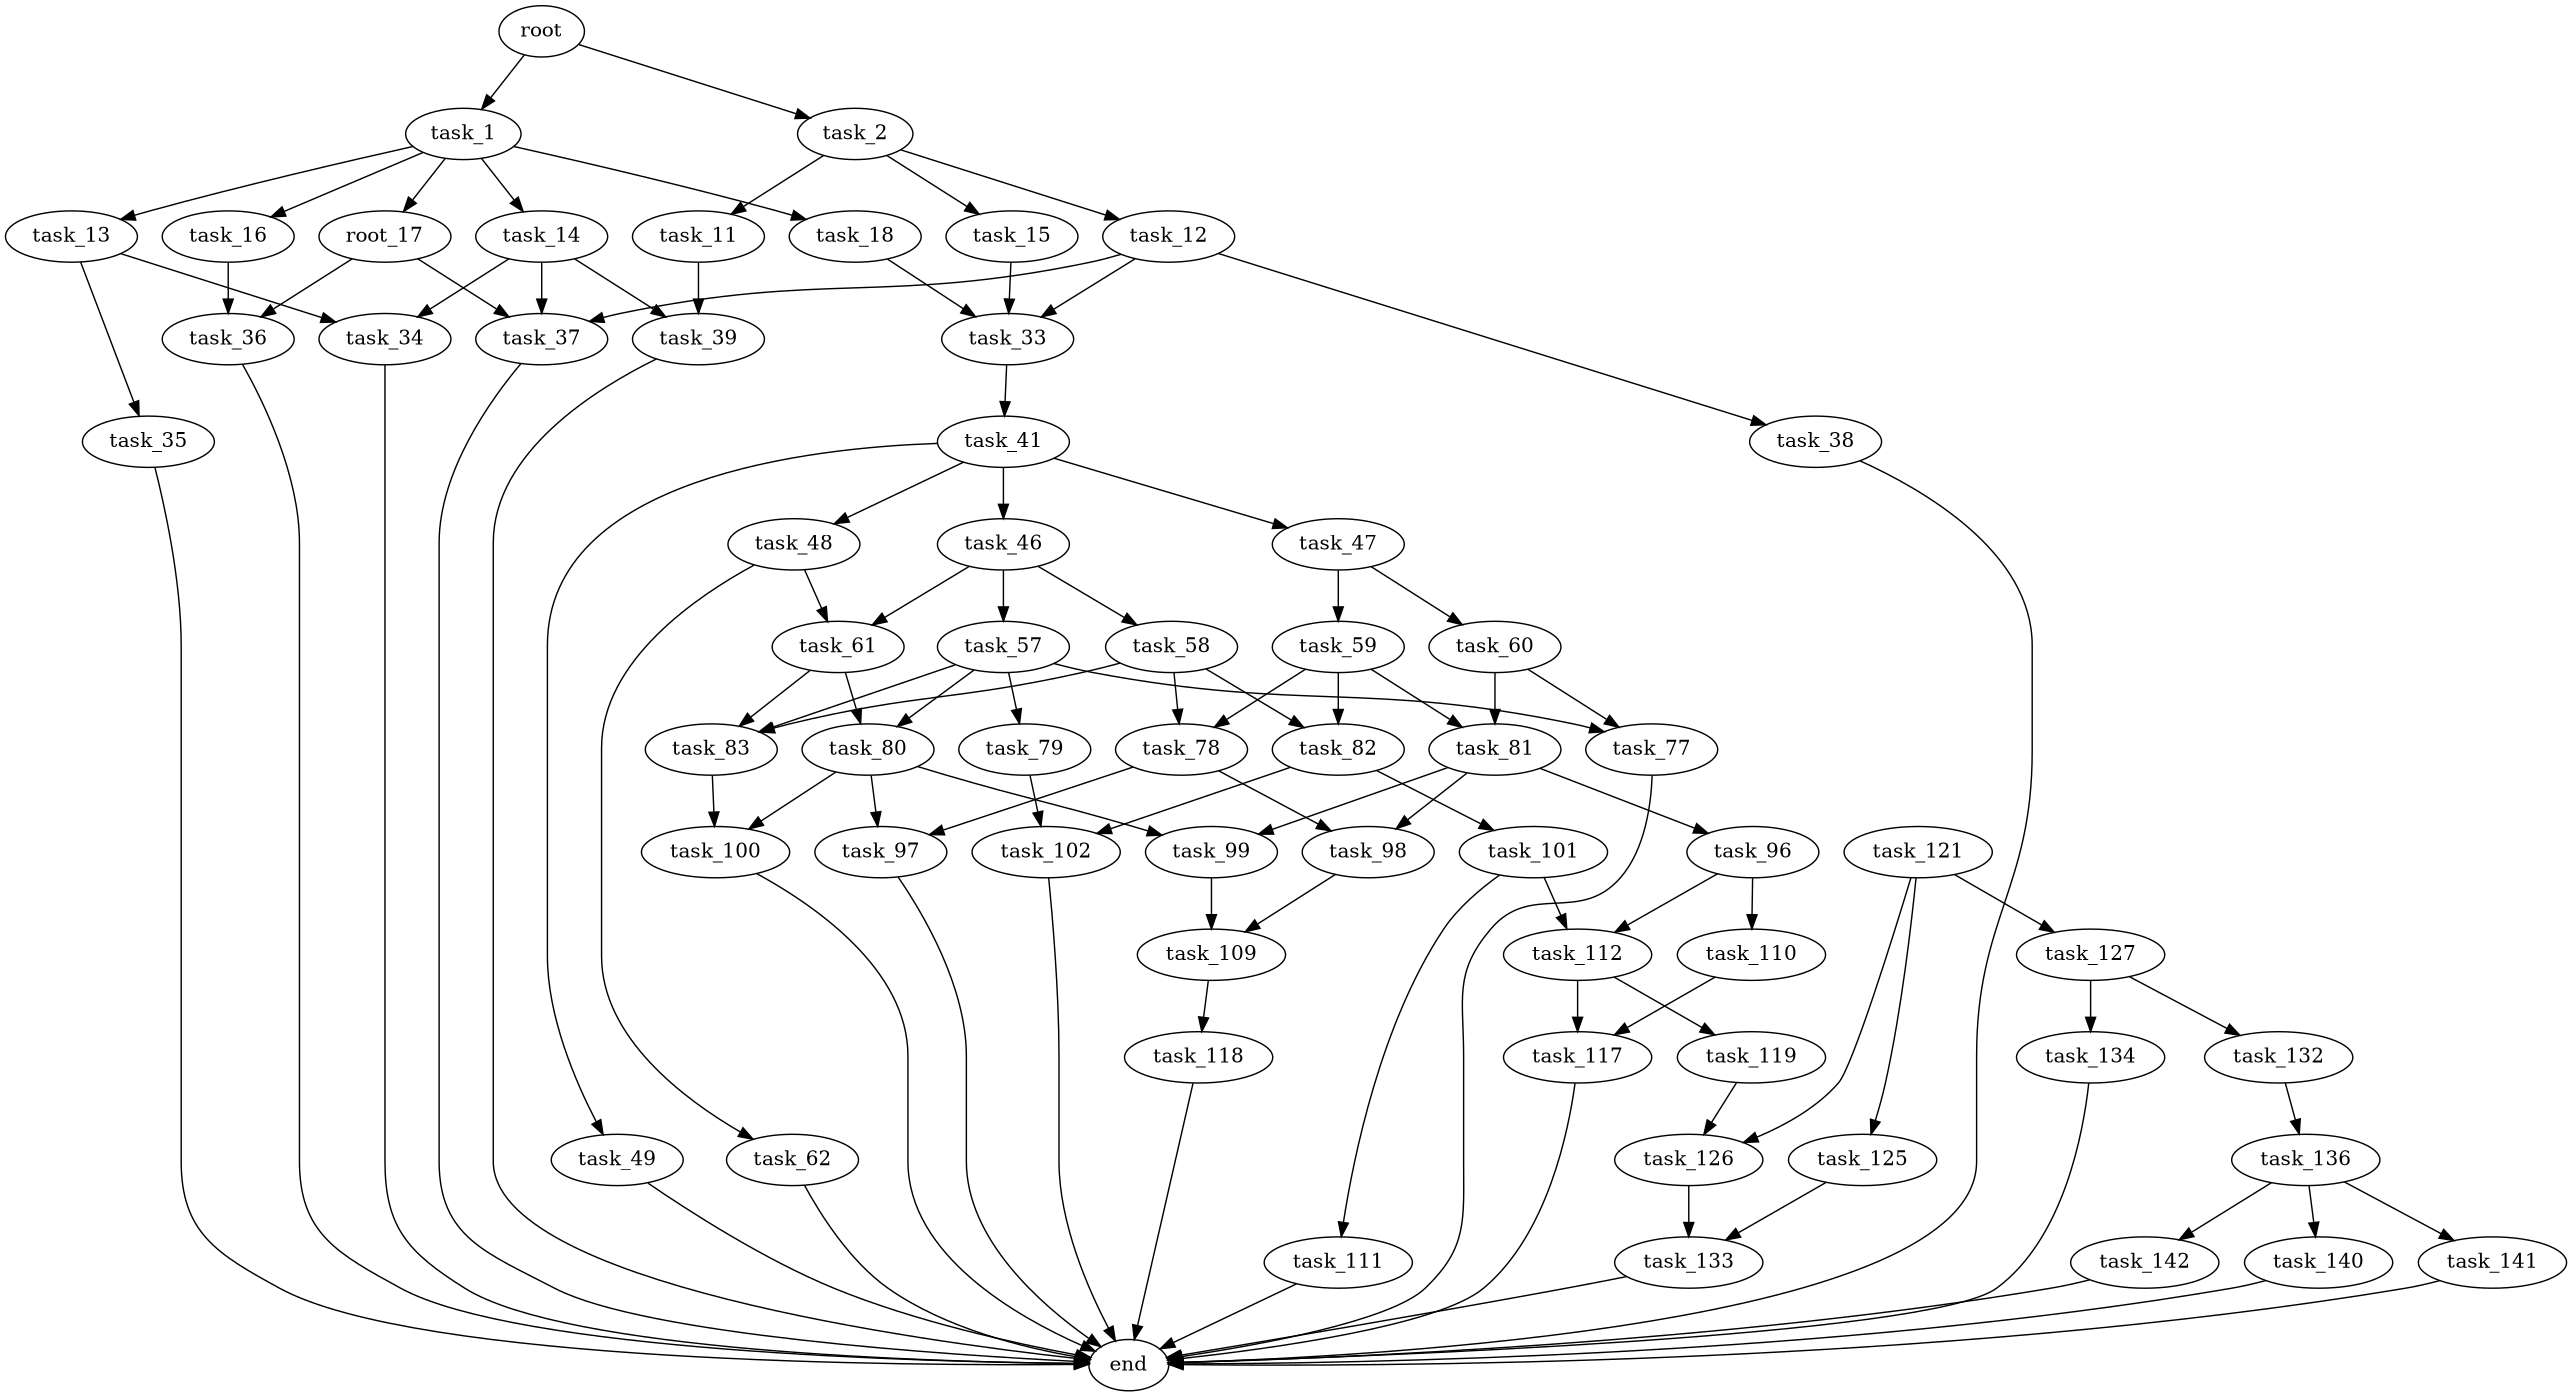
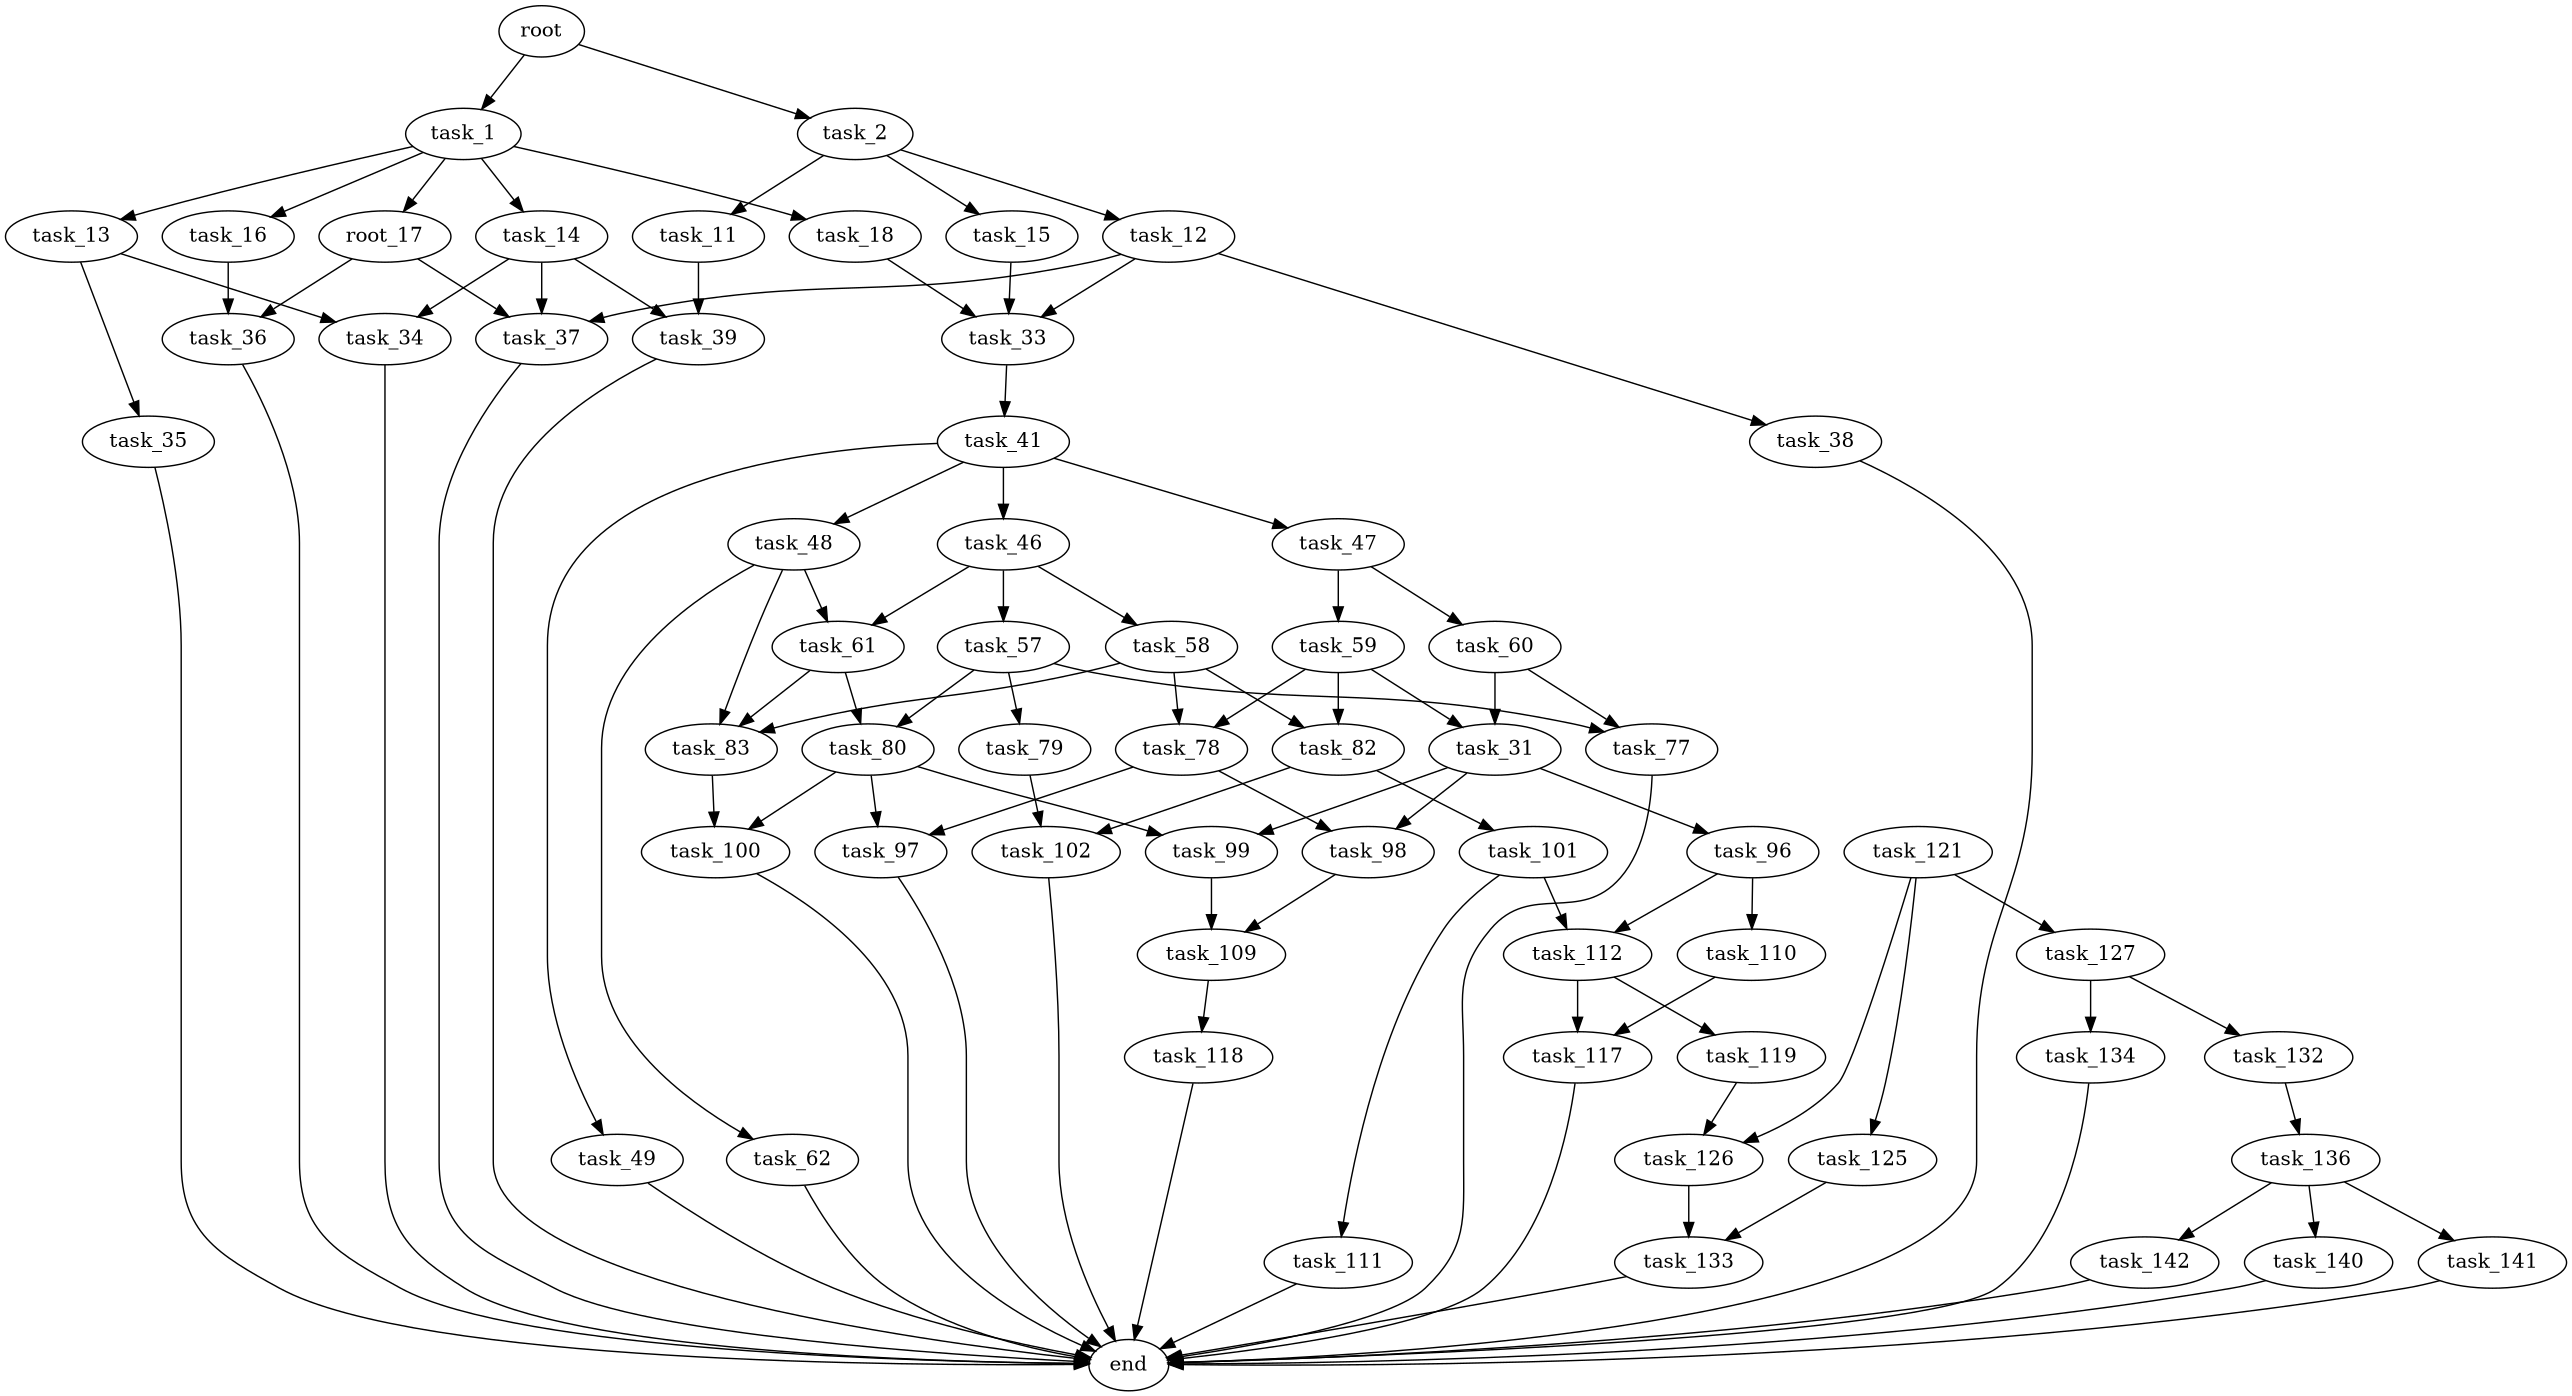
edge "task_57" -> "task_83": now "task_48" -> "task_83"
node "task_81": label "task_81" -> "task_31"
